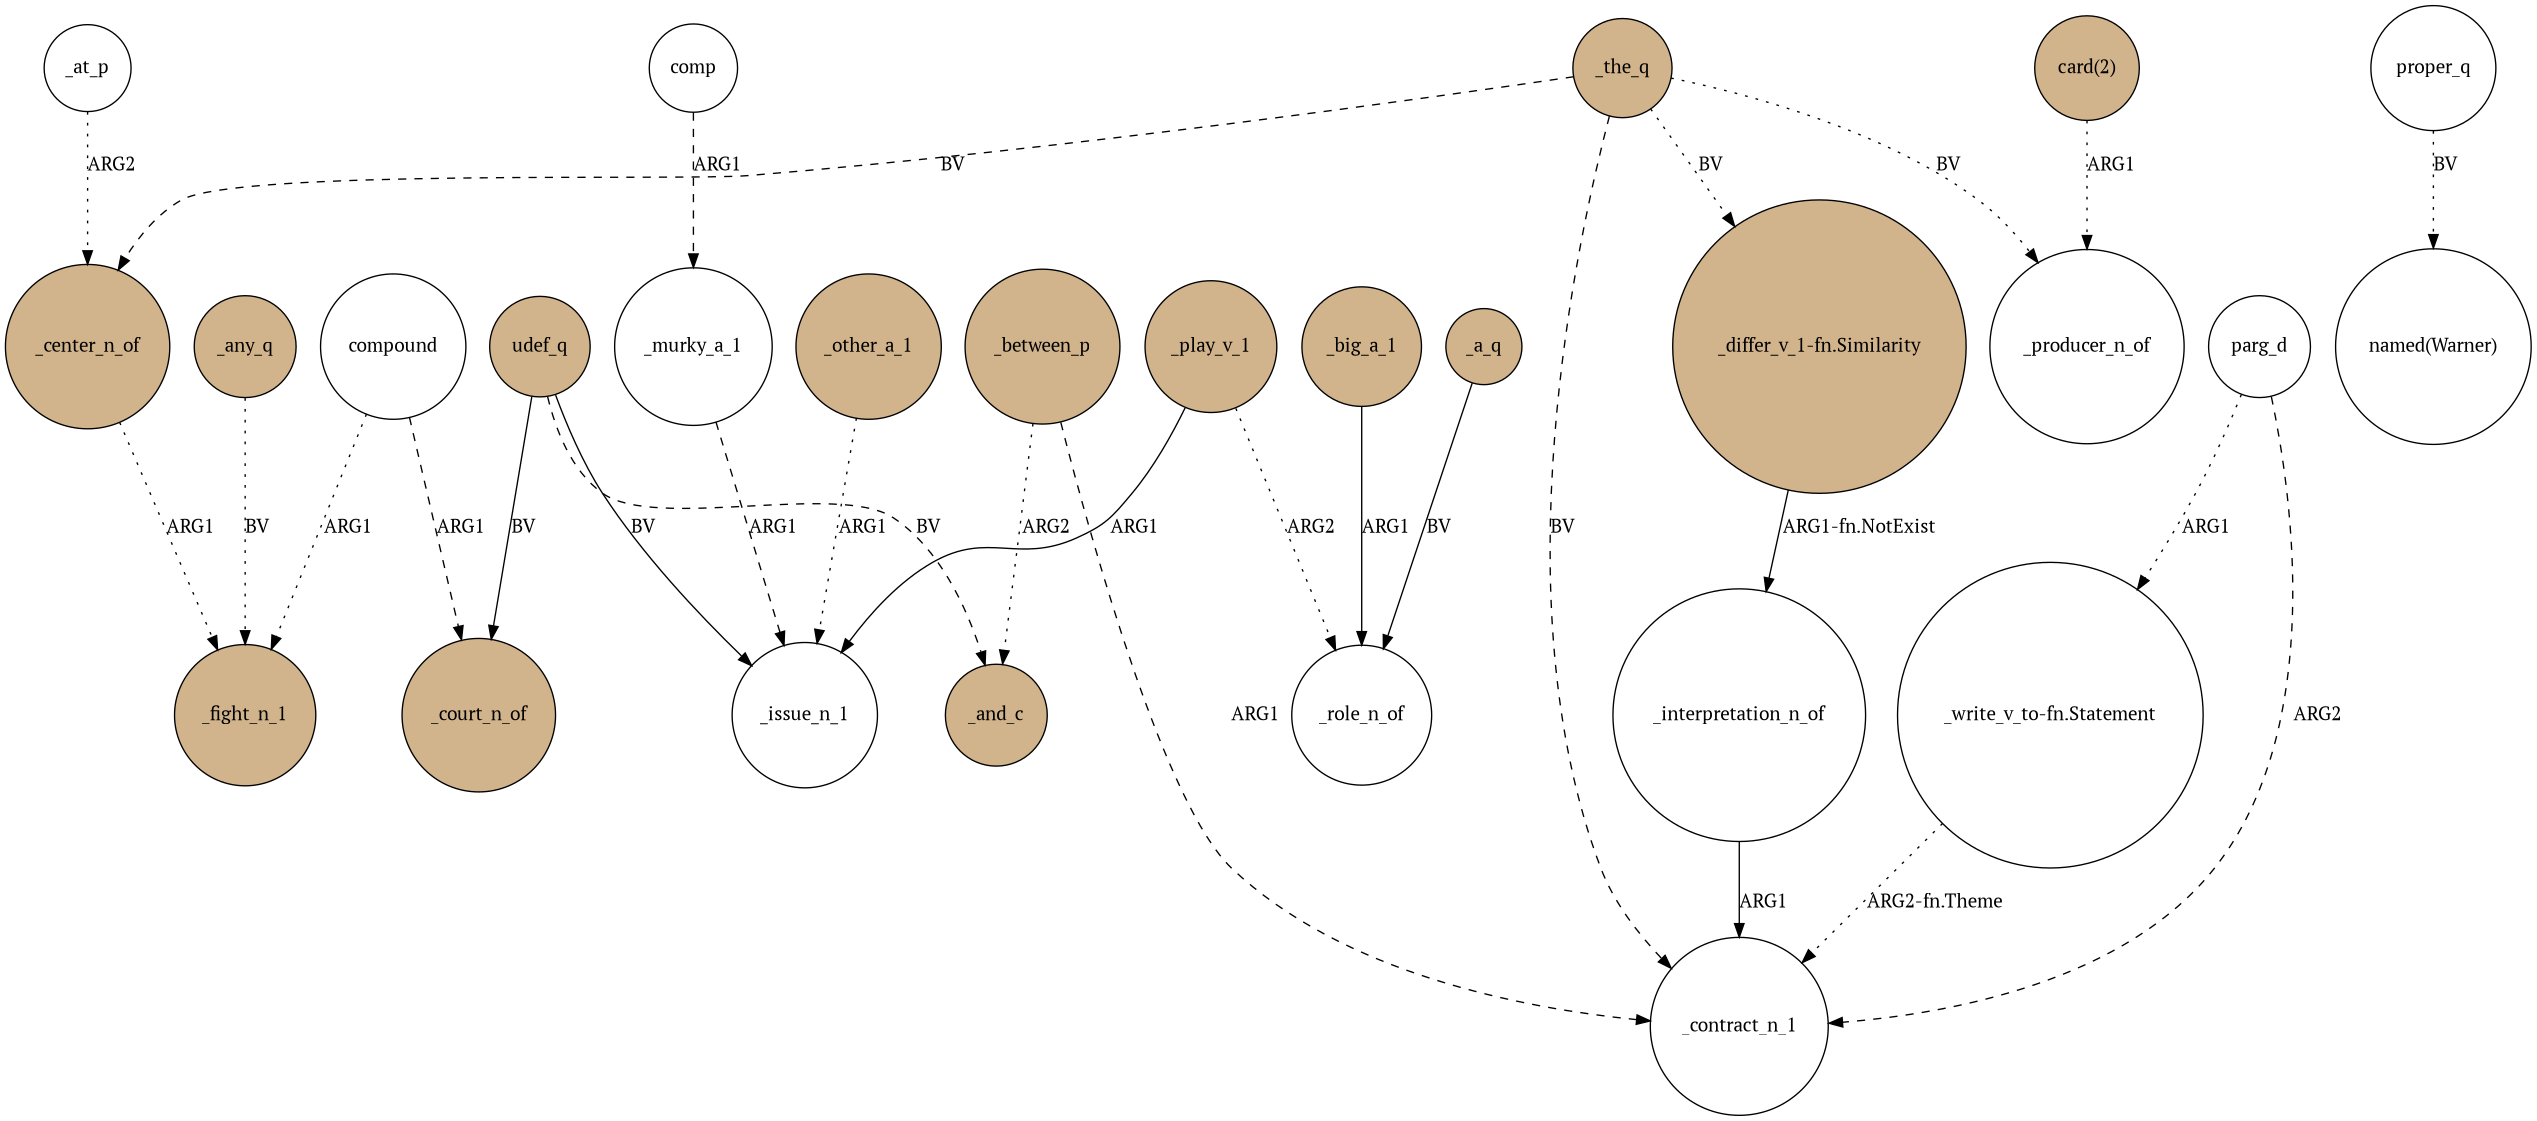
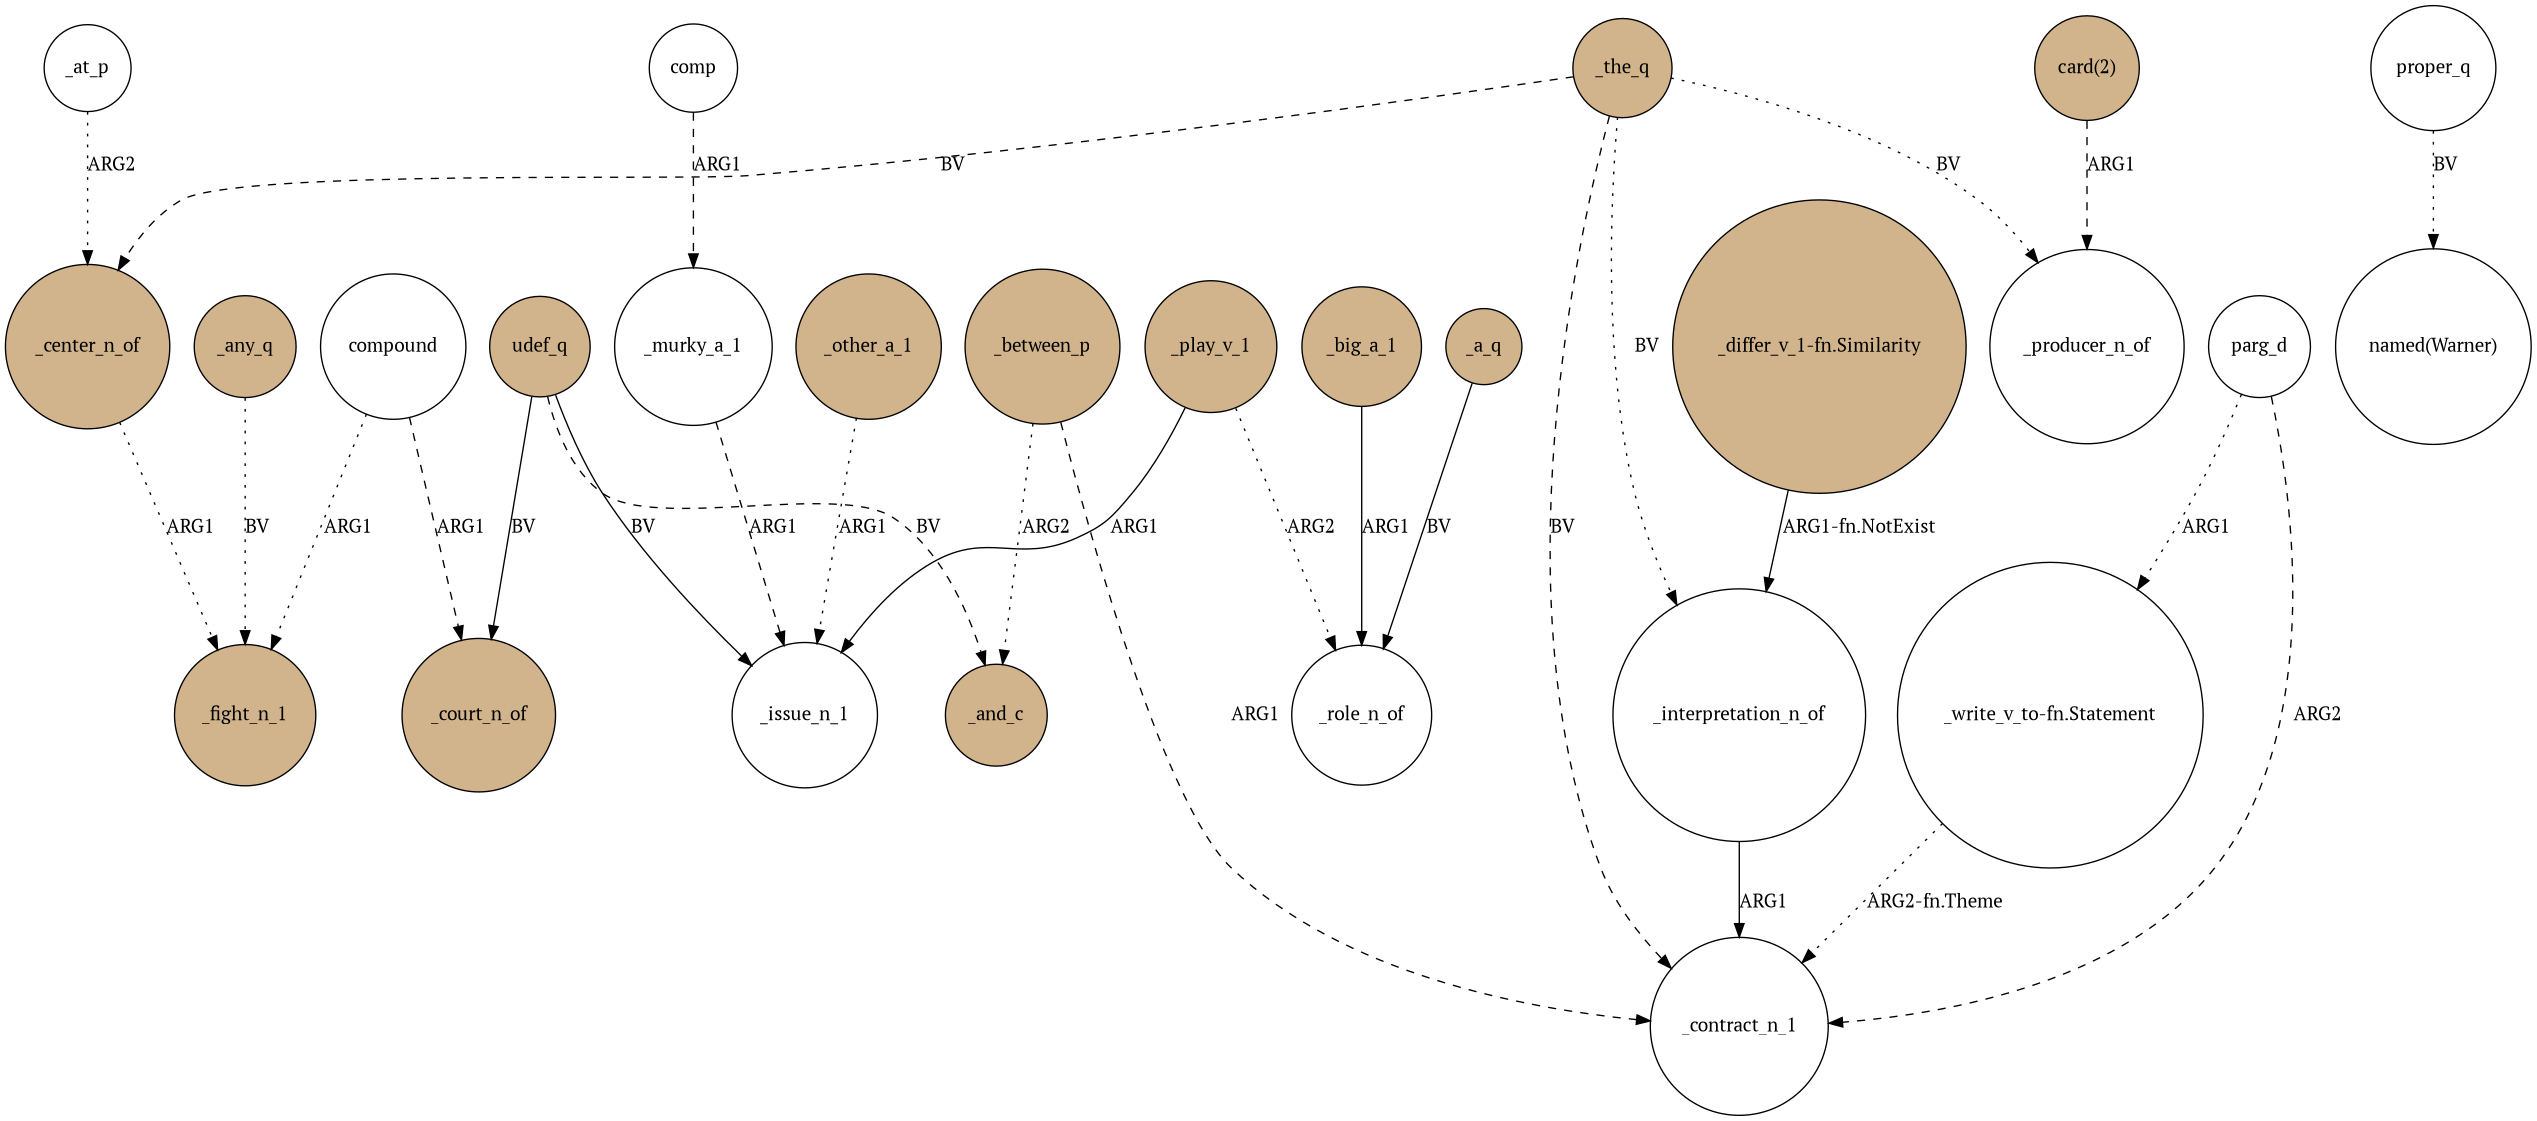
edge "_the_q" -> "_differ_v_1-fn.Similarity": now "_the_q" -> "_interpretation_n_of"
edge "card(2)" -> "_producer_n_of": style dotted -> dashed
